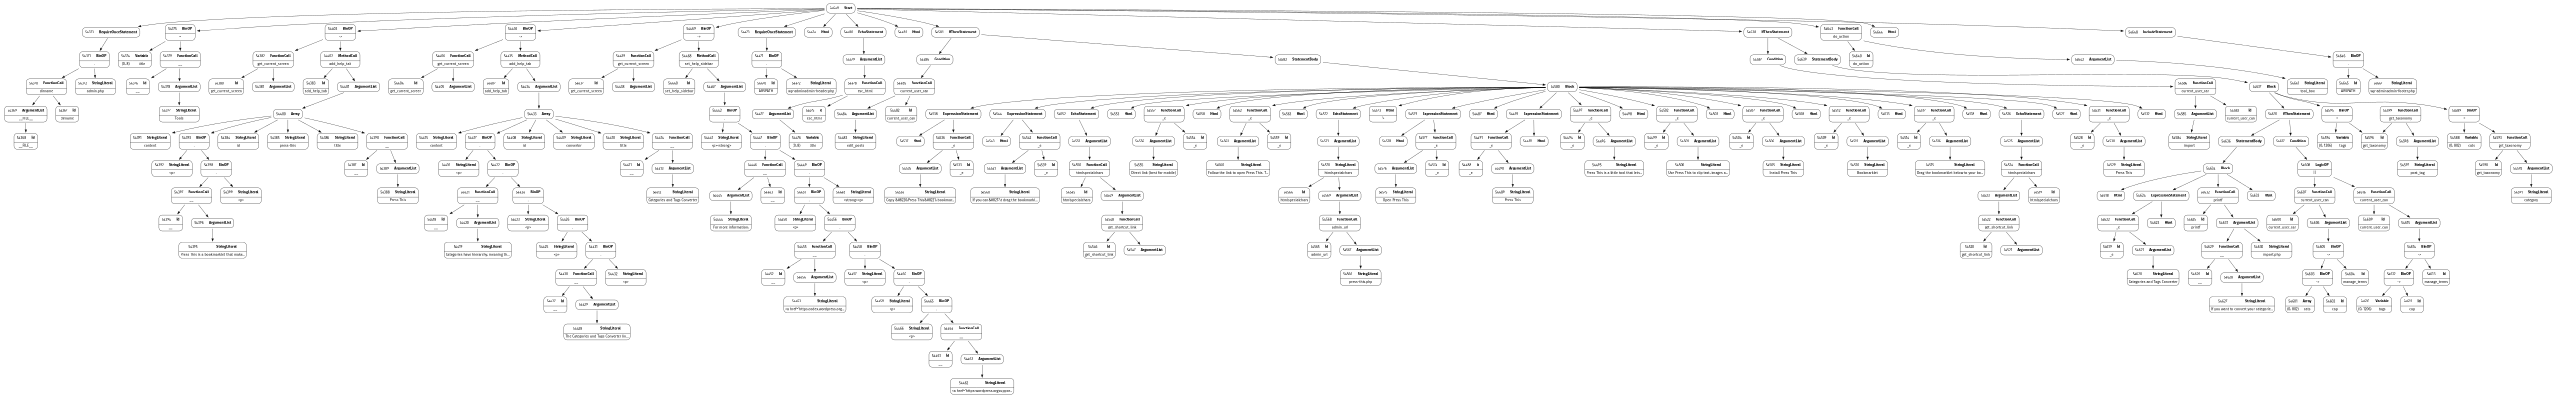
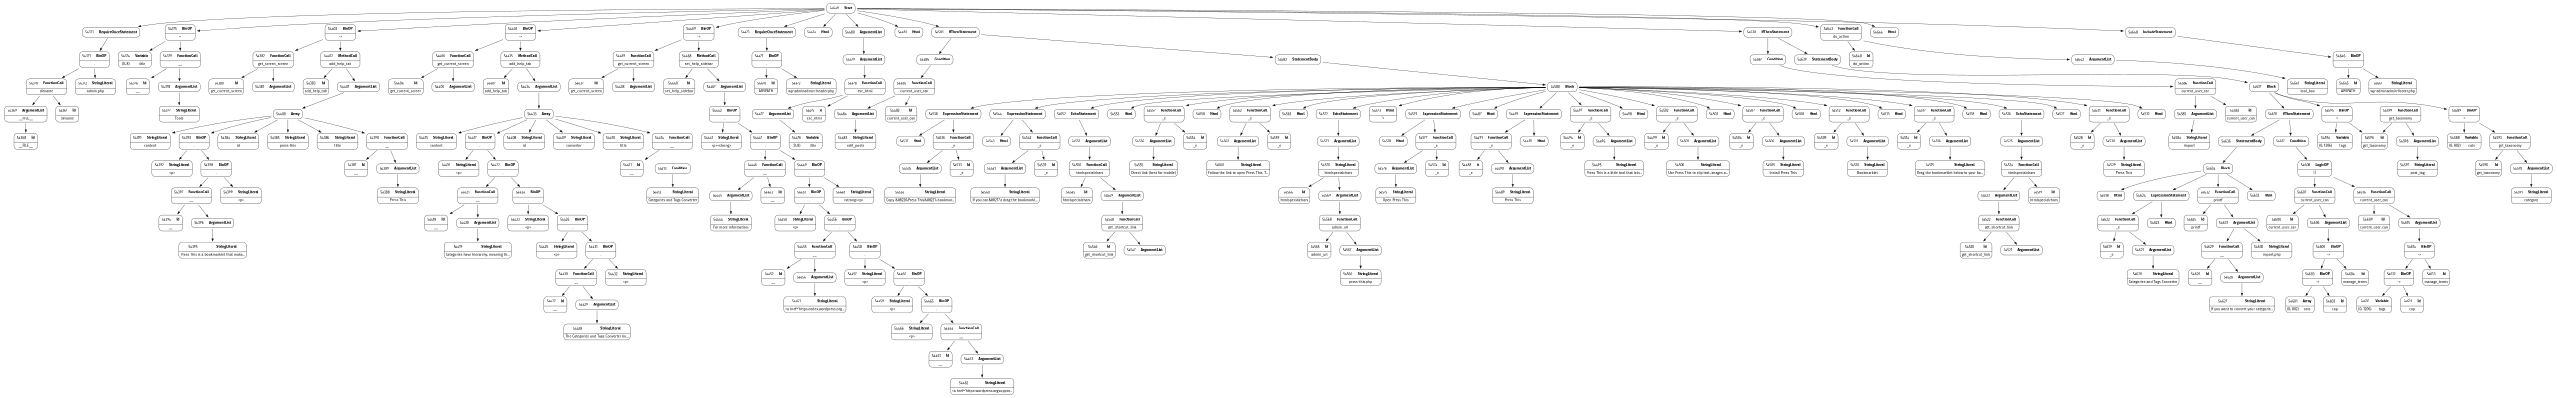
node "54480": text "EchoStatement" -> "ArgumentList"
node "54382": text "get_current_screen" -> "get_screen_screen"
edge "54414" -> "54413": removed
node "54413": text "ArgumentList" -> "Condition"
